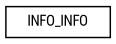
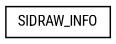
node "INFO_INFO": label "INFO_INFO" -> "SIDRAW_INFO"
